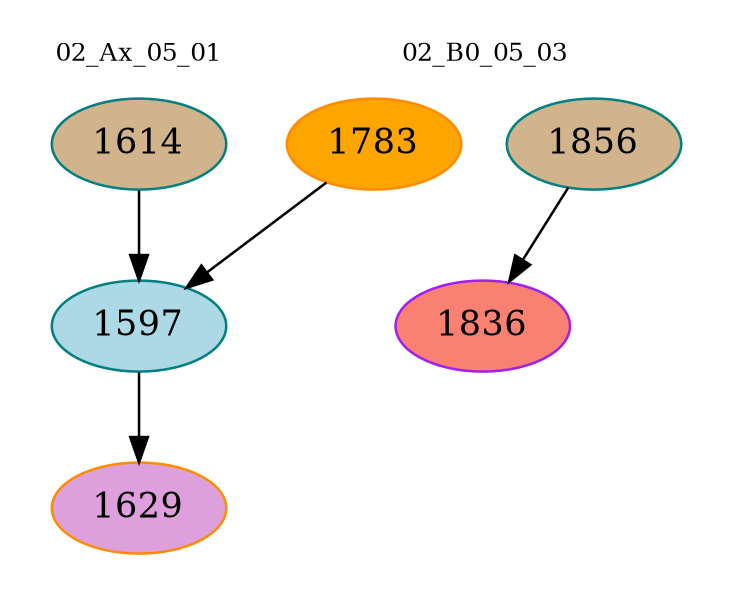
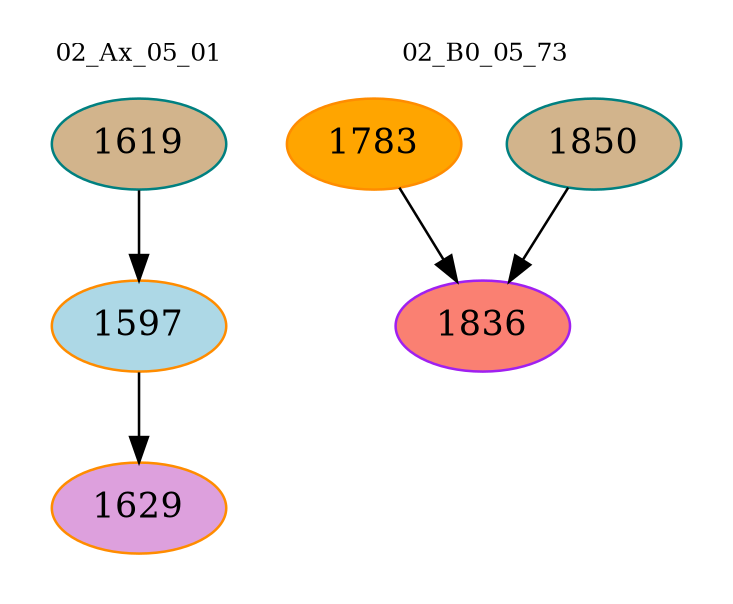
cluster "02_B0_05_03": label "02_B0_05_03" -> "02_B0_05_73"
node "1614": label "1614" -> "1619"
node "1856": label "1856" -> "1850"
edge "1783" -> "1597": now "1783" -> "1836"
node "1597": color teal -> darkorange
